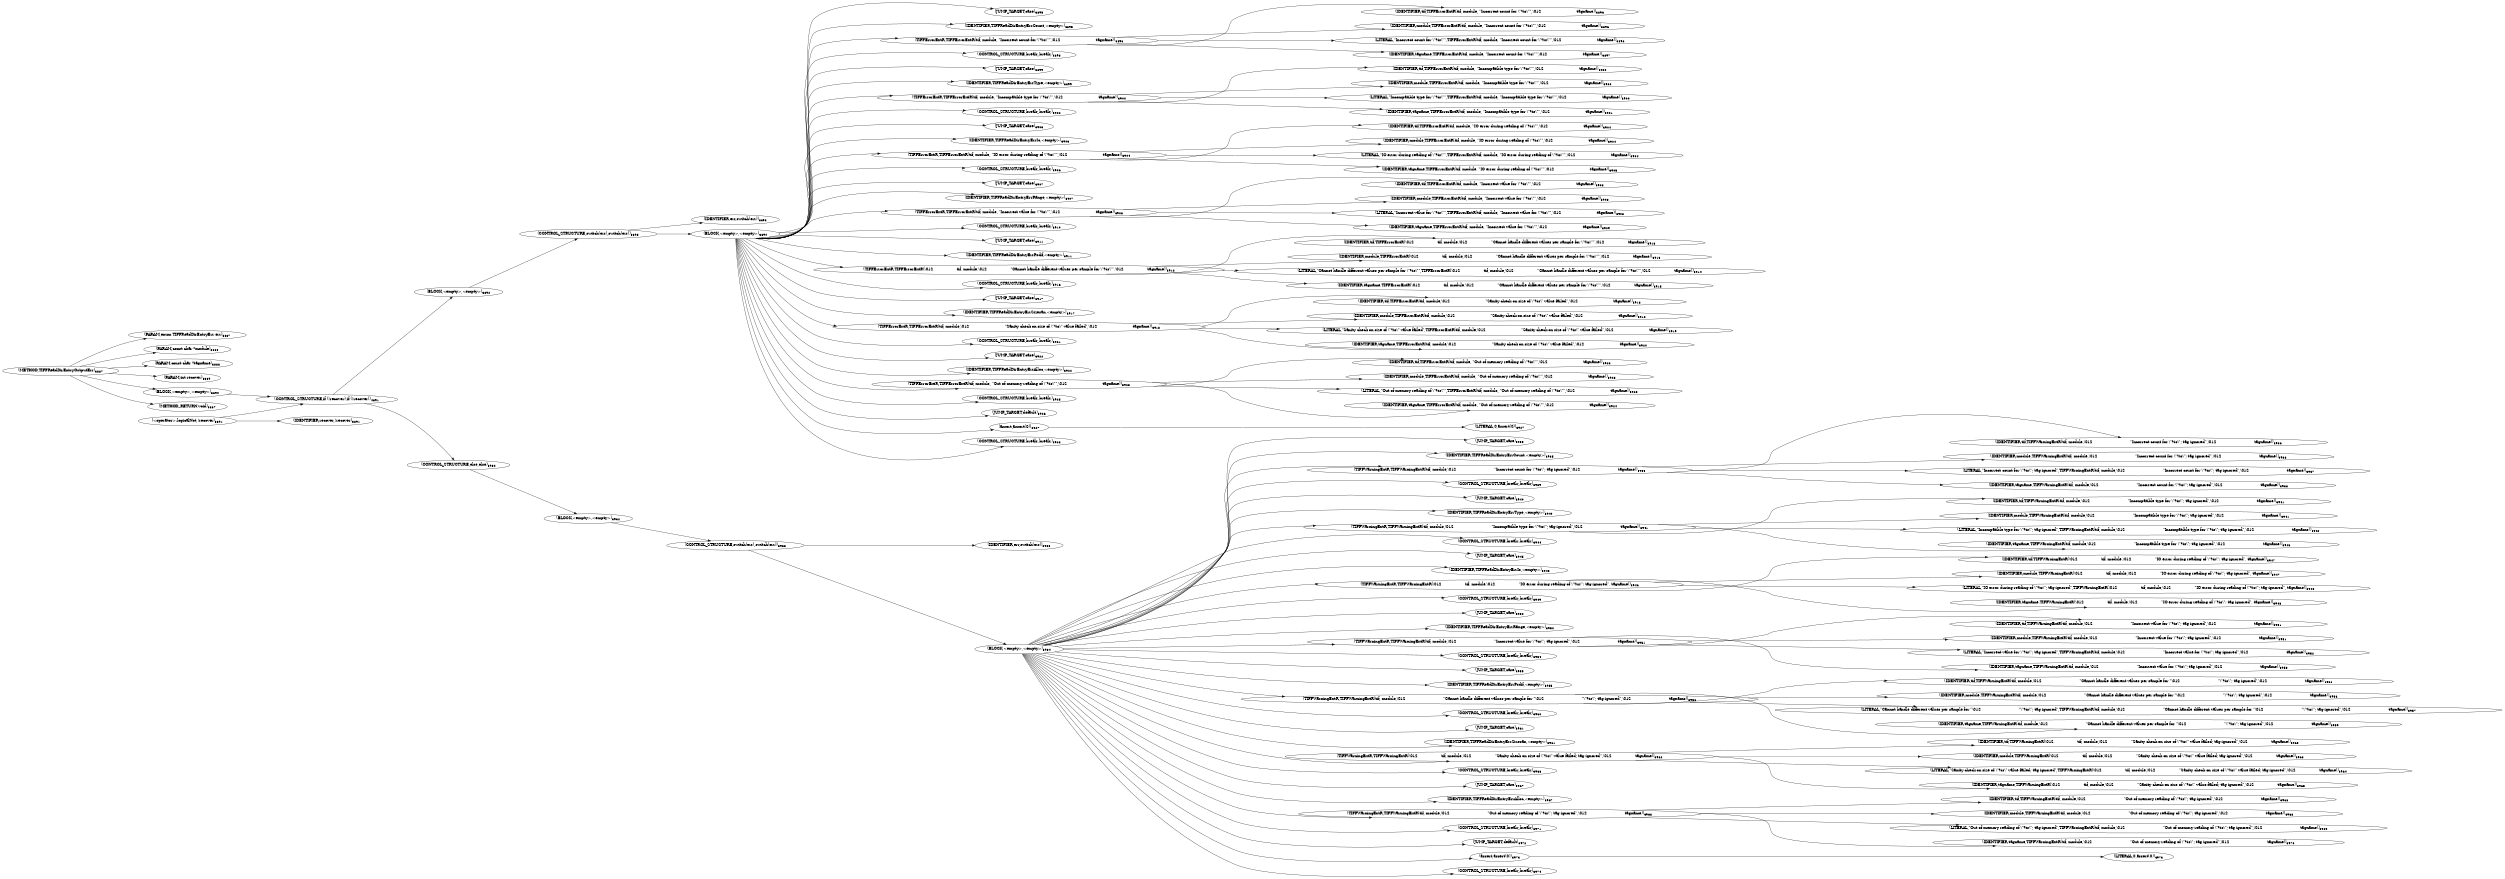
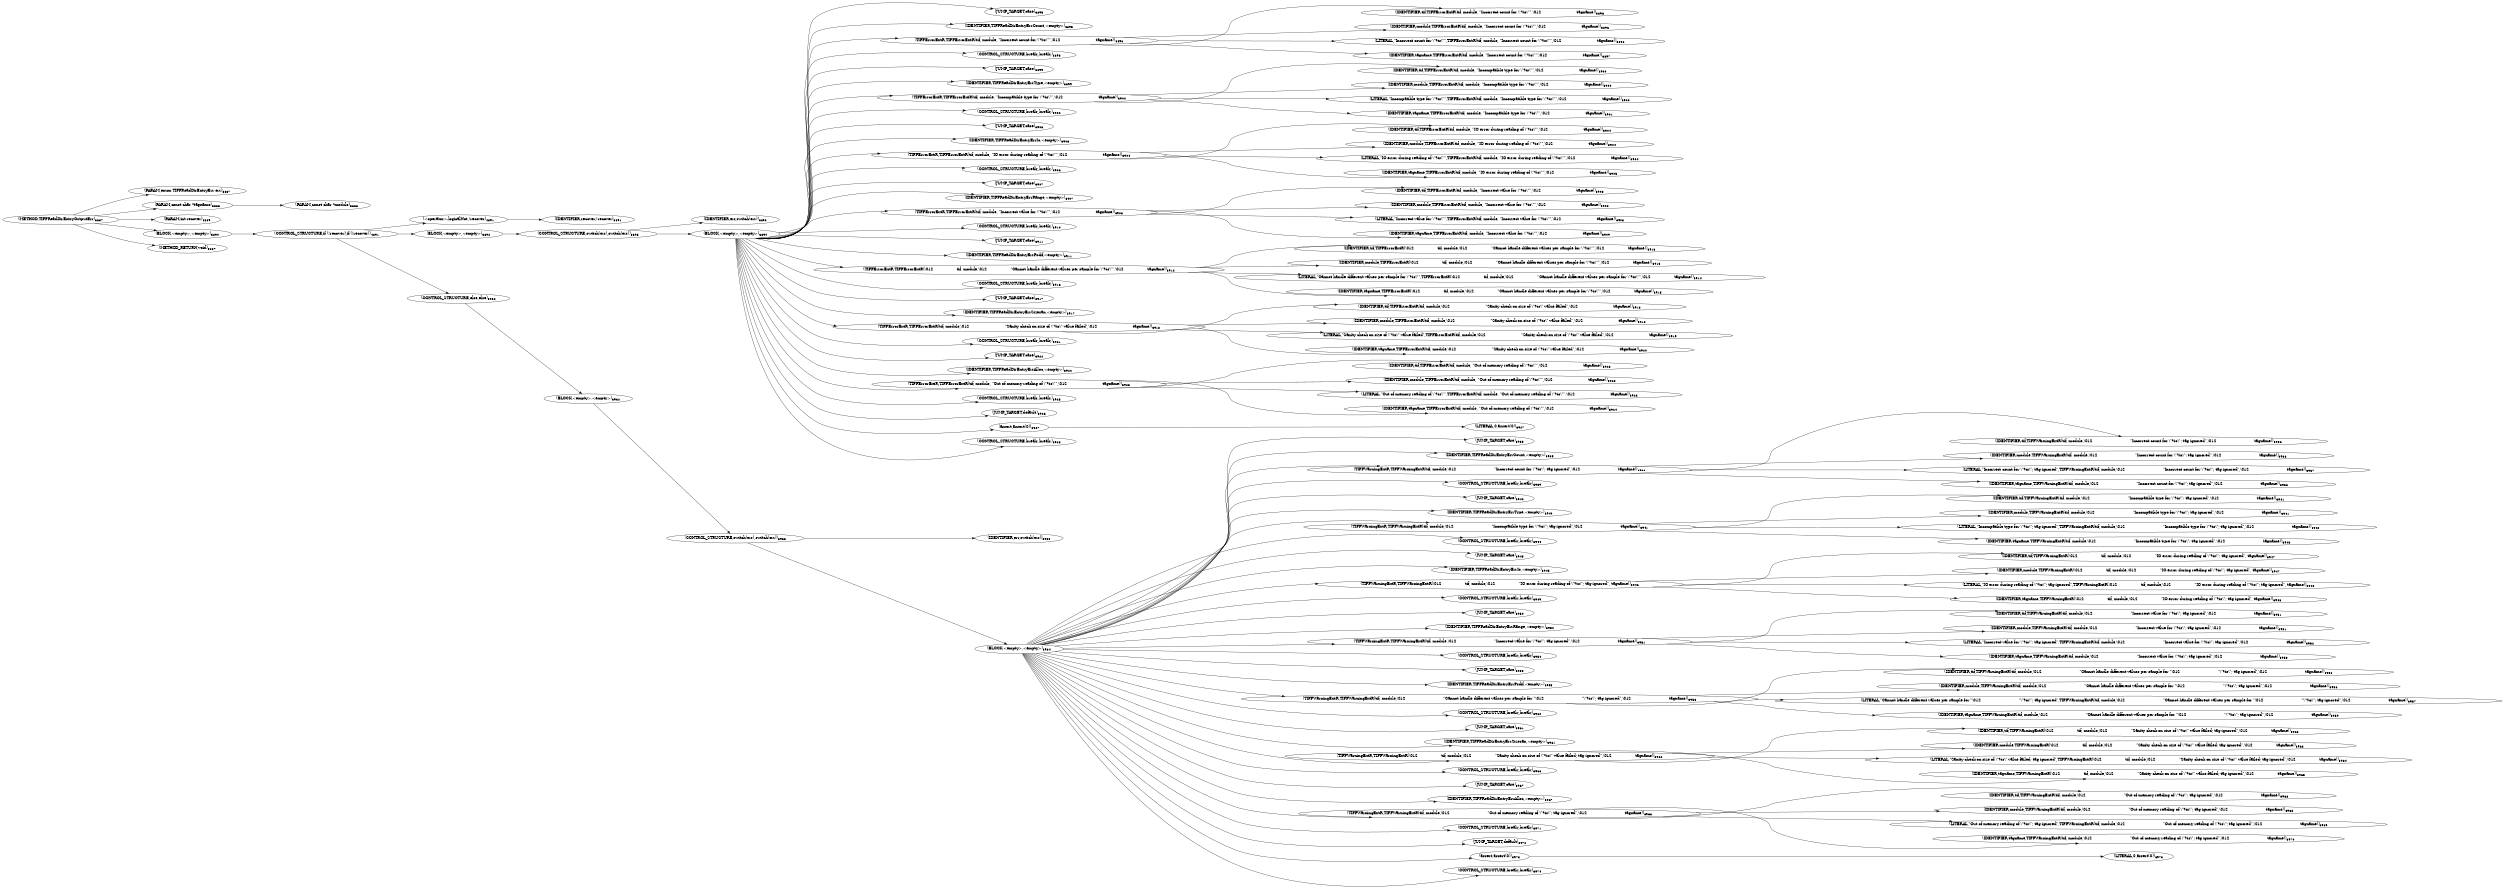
edge "(METHOD,TIFFReadDirEntryOutputErr)" -> "(PARAM,const char *module)": now "(PARAM,const char *tagname)" -> "(PARAM,const char *module)"
edge "(<operator>.logicalNot,!recover)" -> "(CONTROL_STRUCTURE,if (!recover),if (!recover))": reversed
node "(<operator>.logicalNot,!recover)": text "3891" -> "4891"
